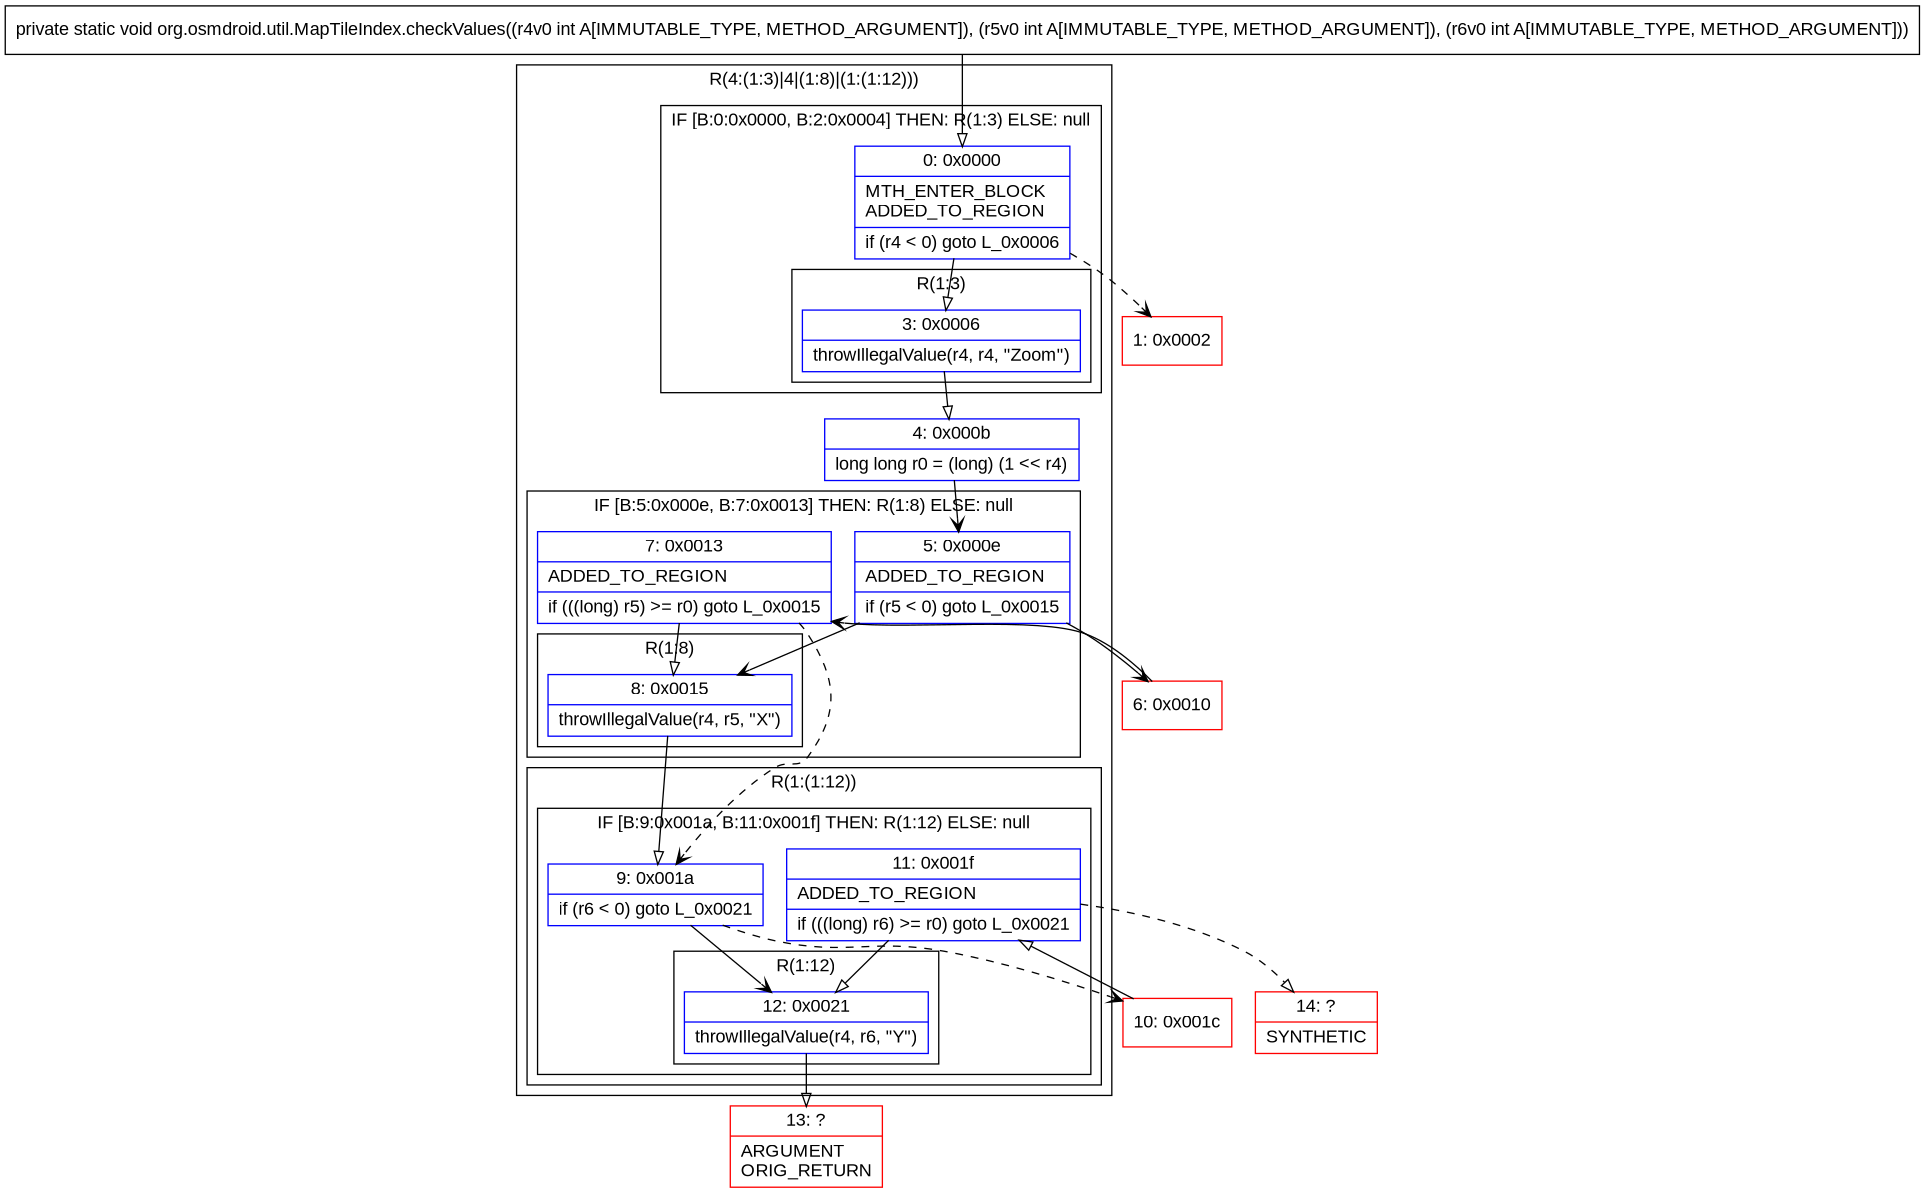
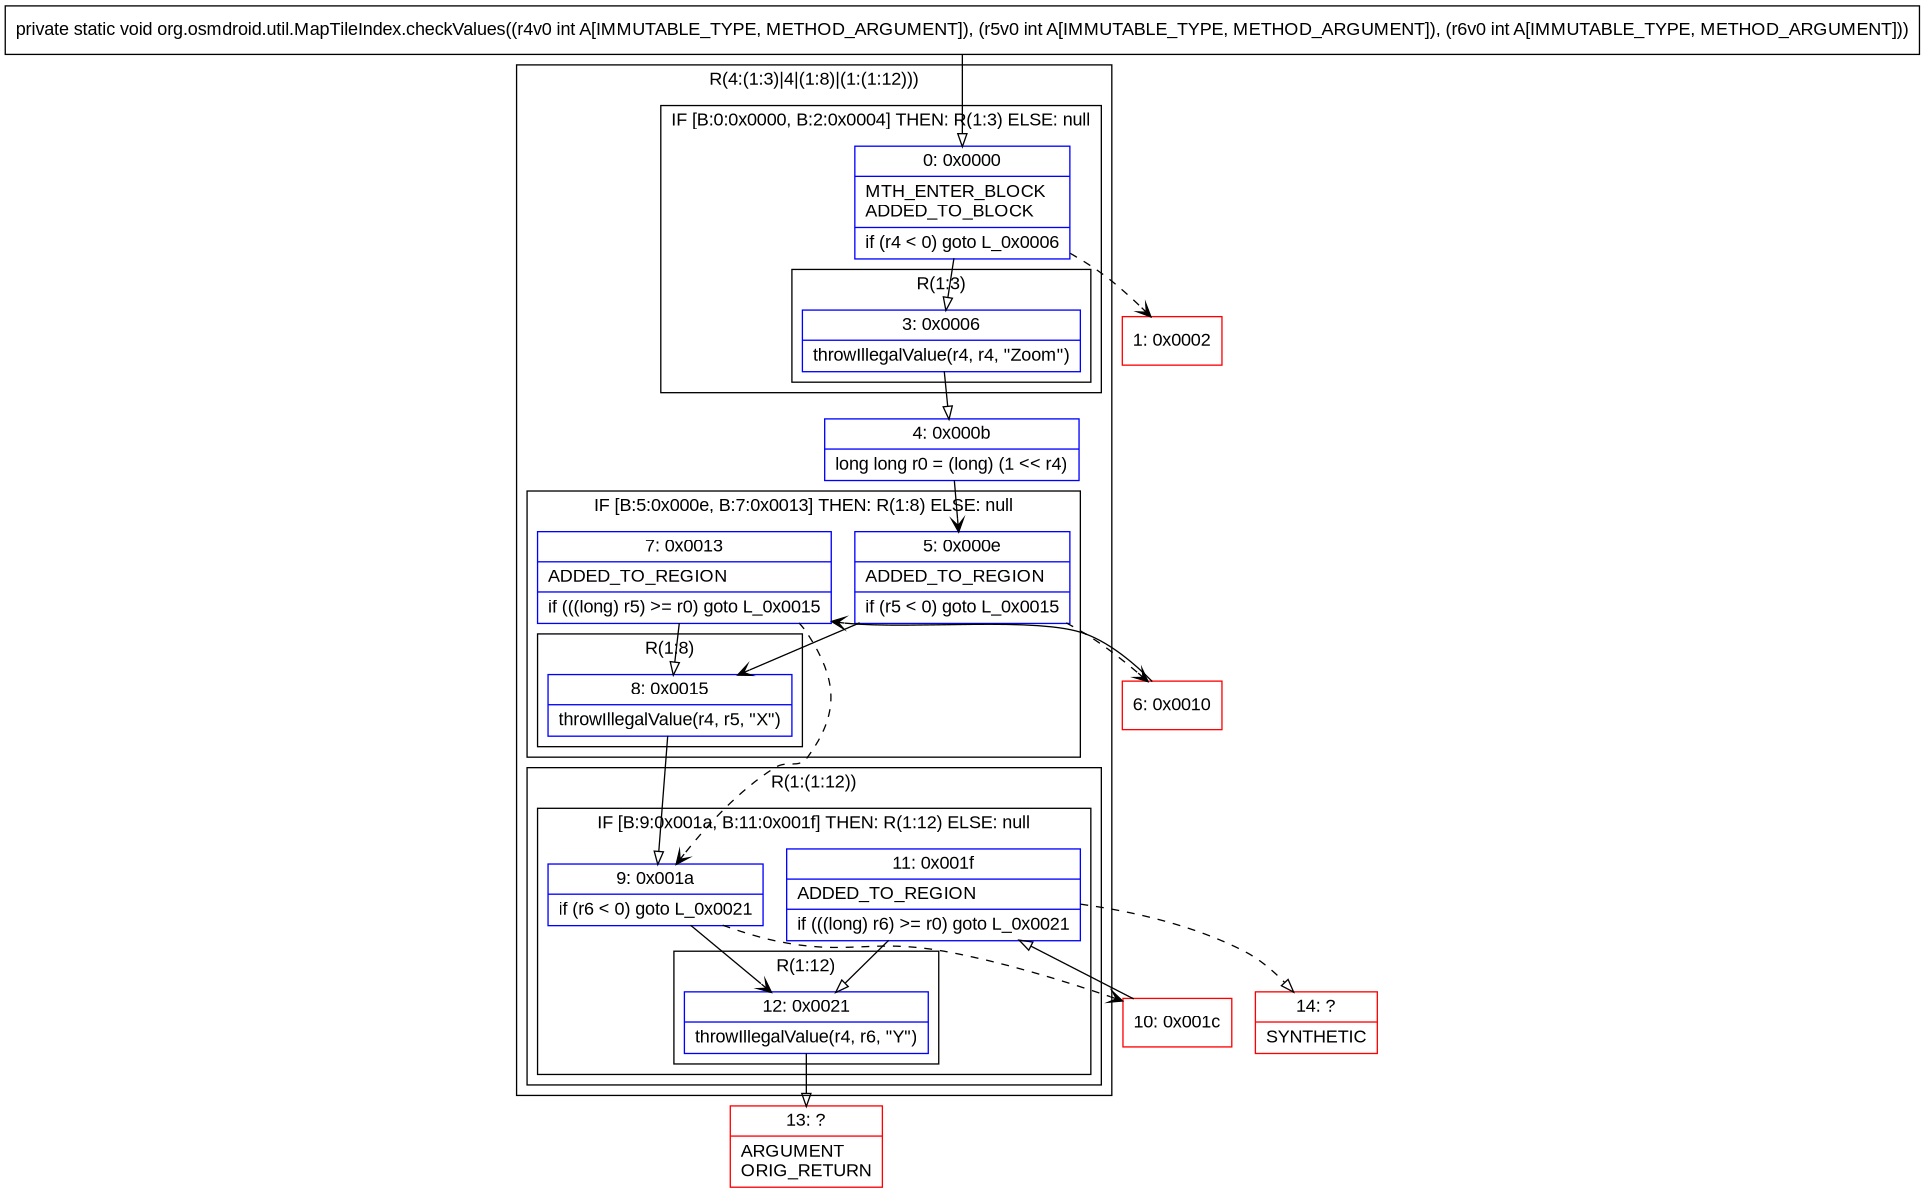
node "0: 0x0000": text "ADDED_TO_REGION" -> "ADDED_TO_BLOCK"
edge "5: 0x000e" -> "6: 0x0010": style solid -> dashed
